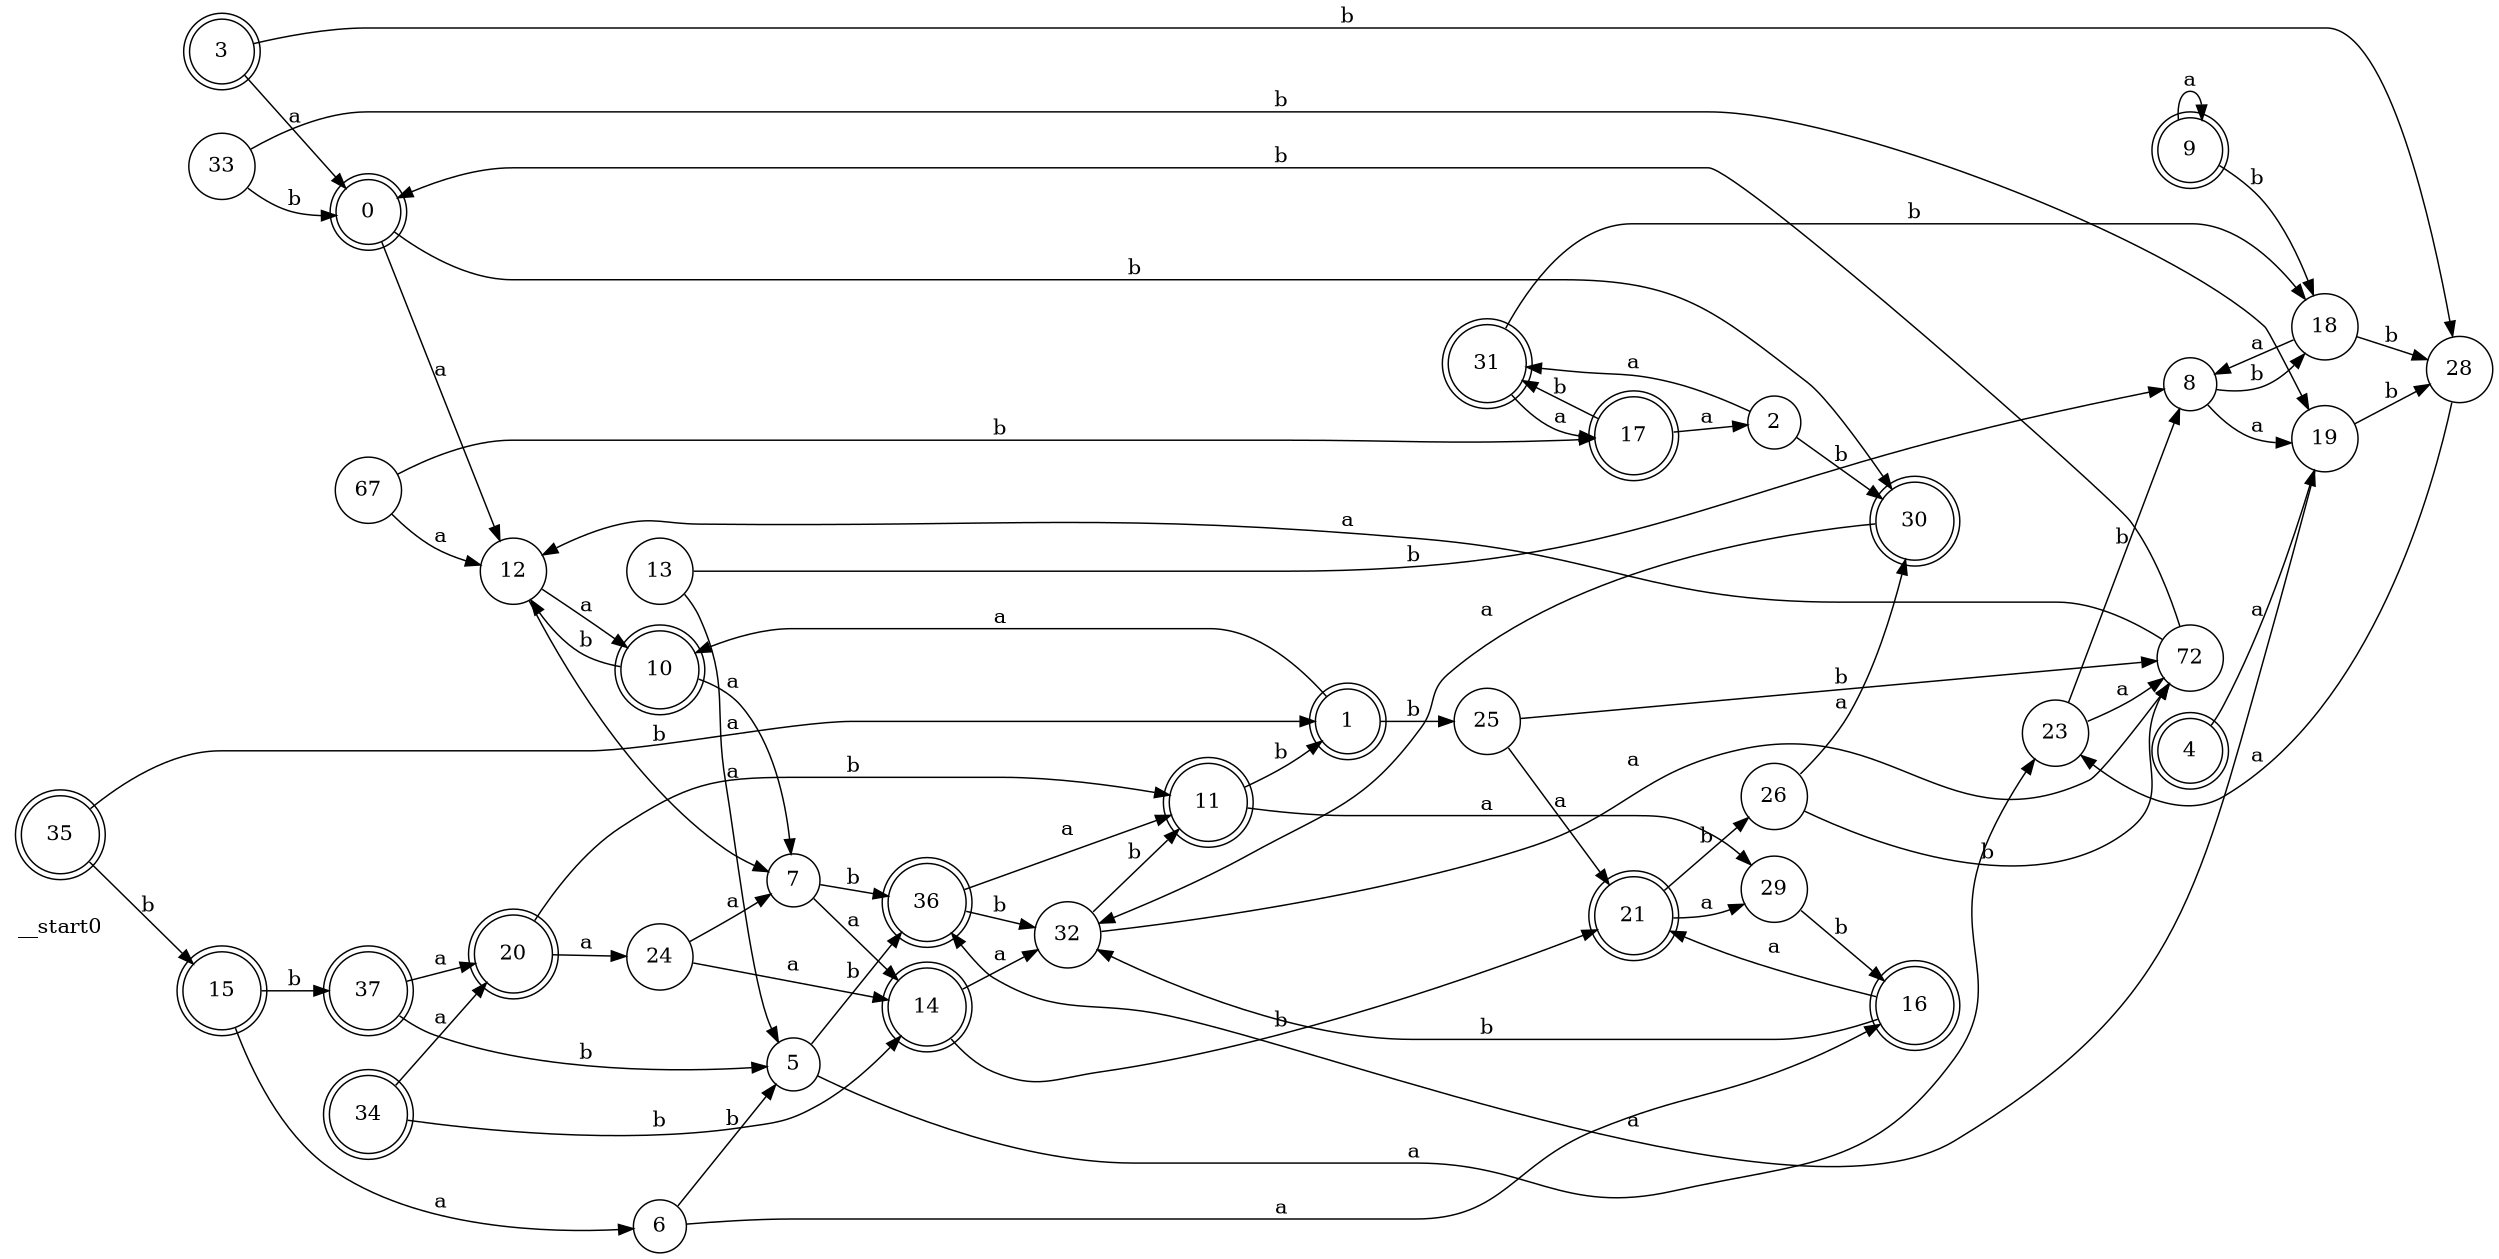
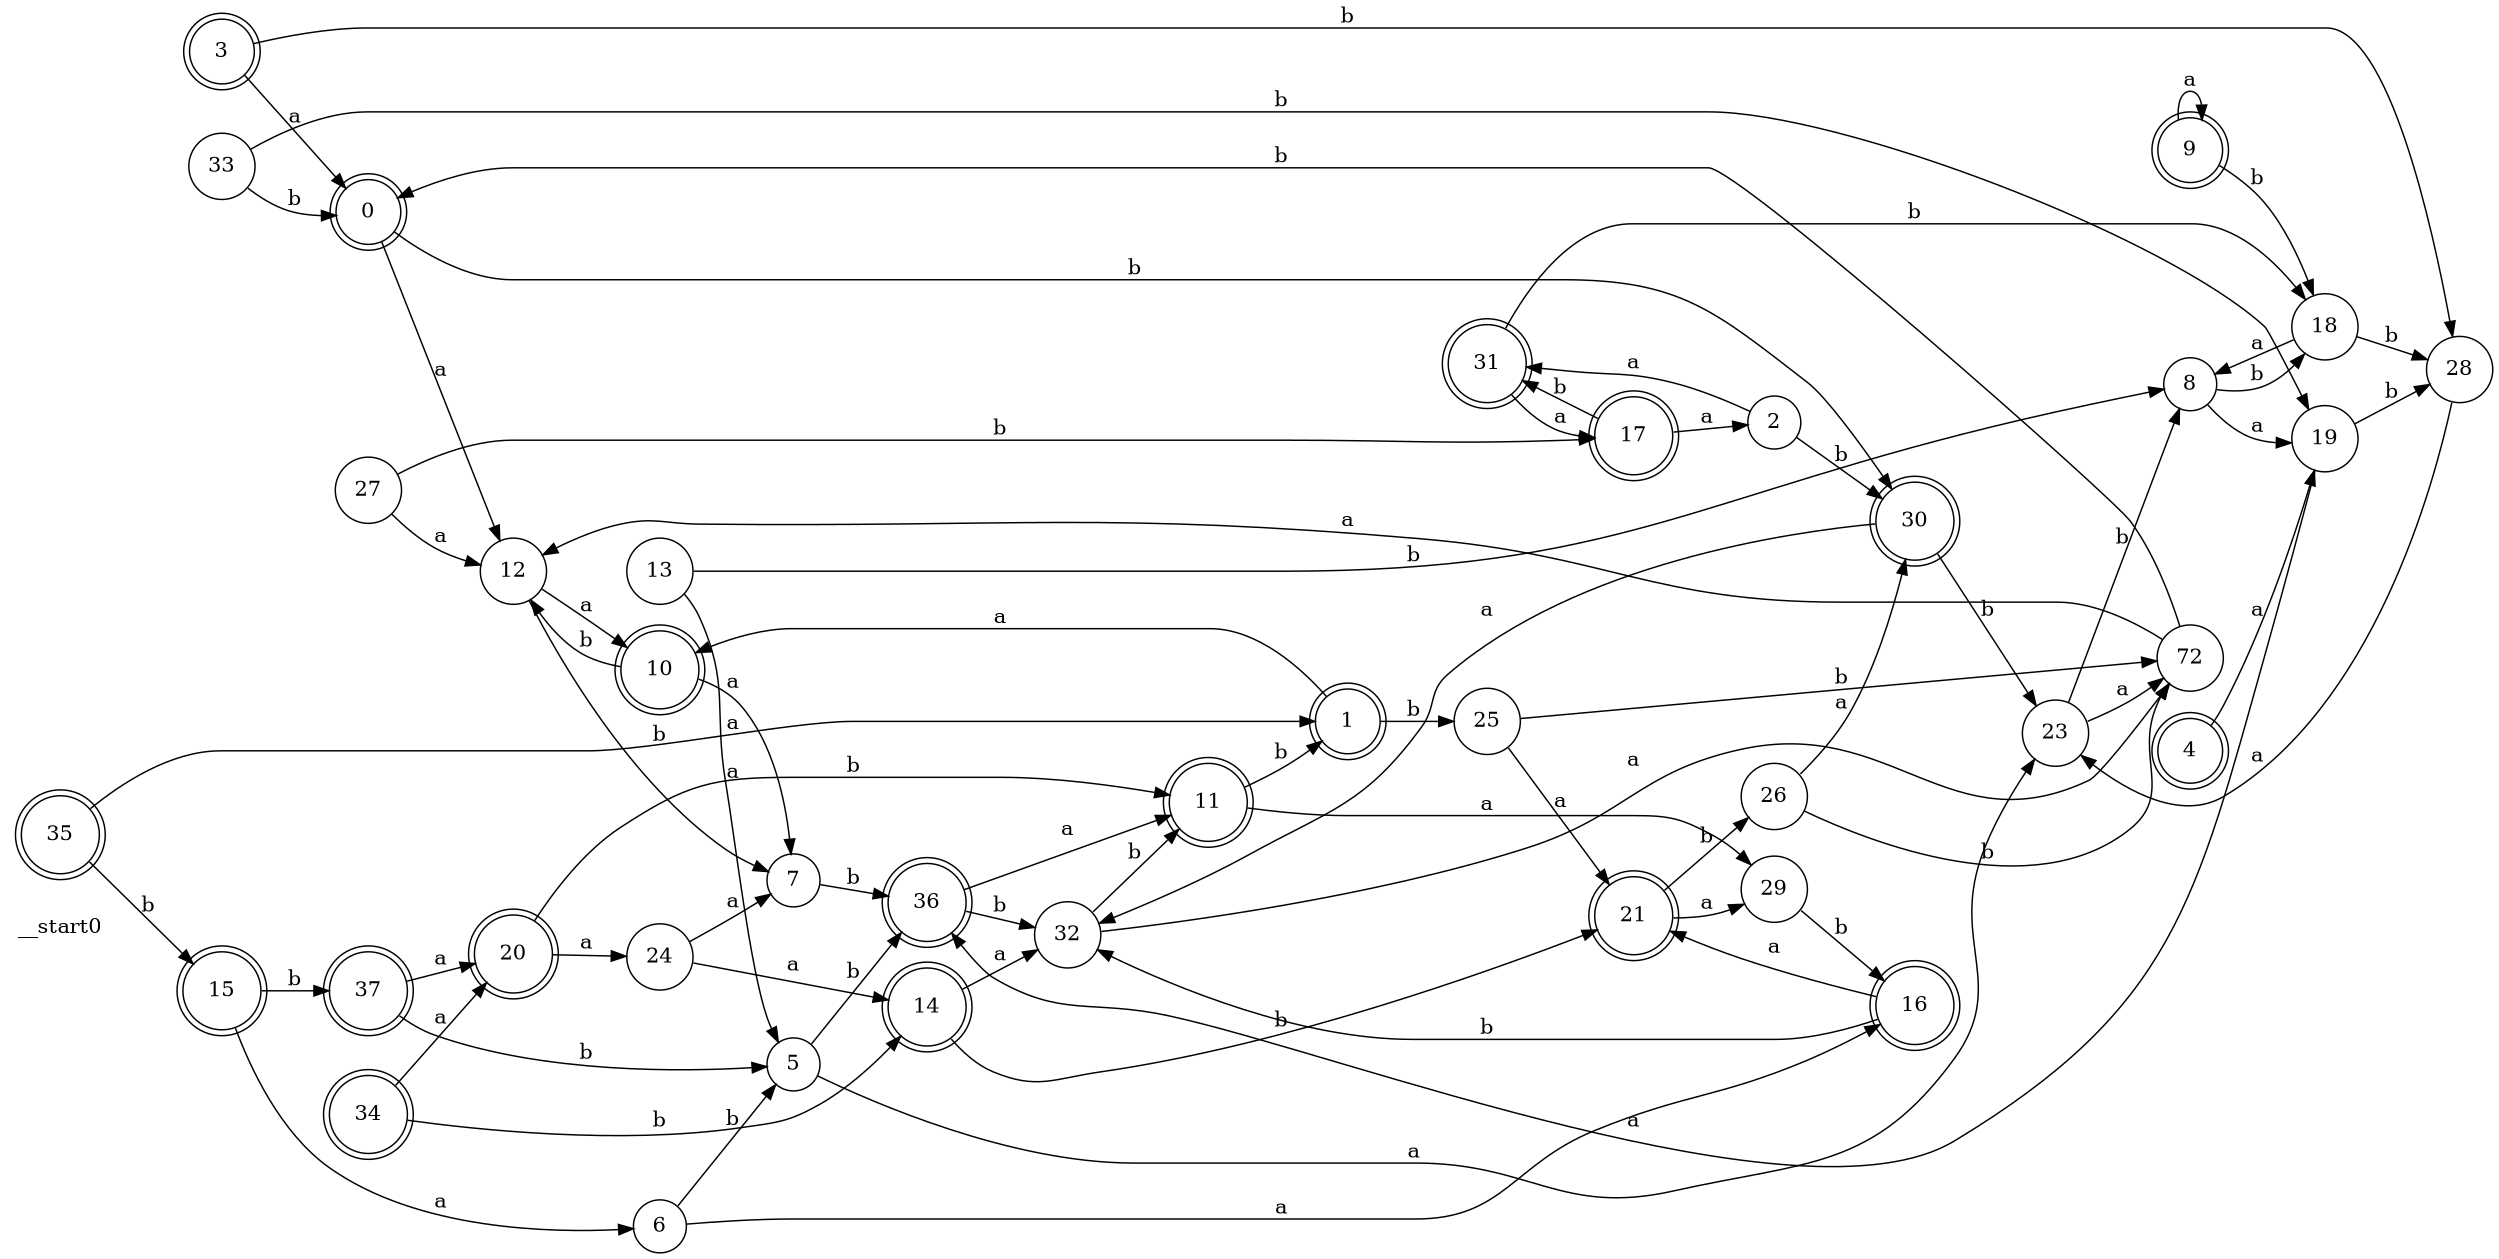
node "67": label "67" -> "27"
edge "30" -> "23": added, label "b"
edge "7" -> "14": removed, label "a"
